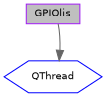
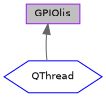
edge "GPIOlis" -> "QThread": reversed
